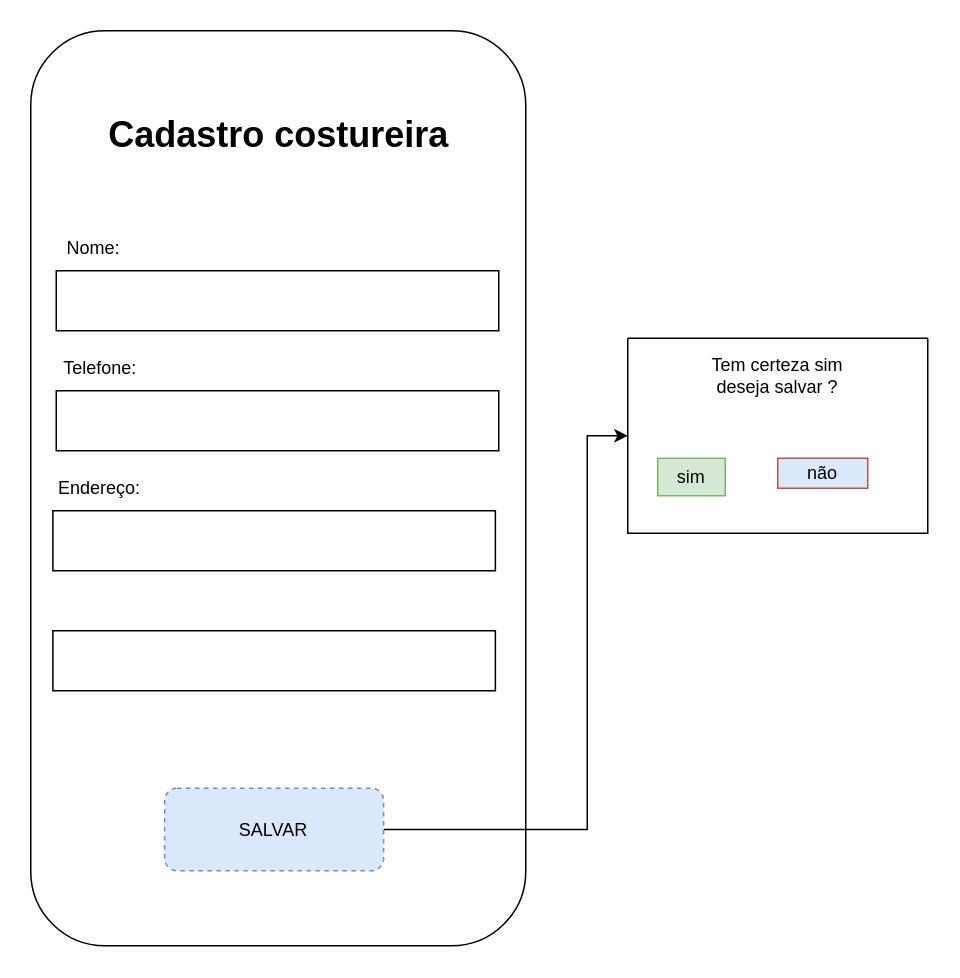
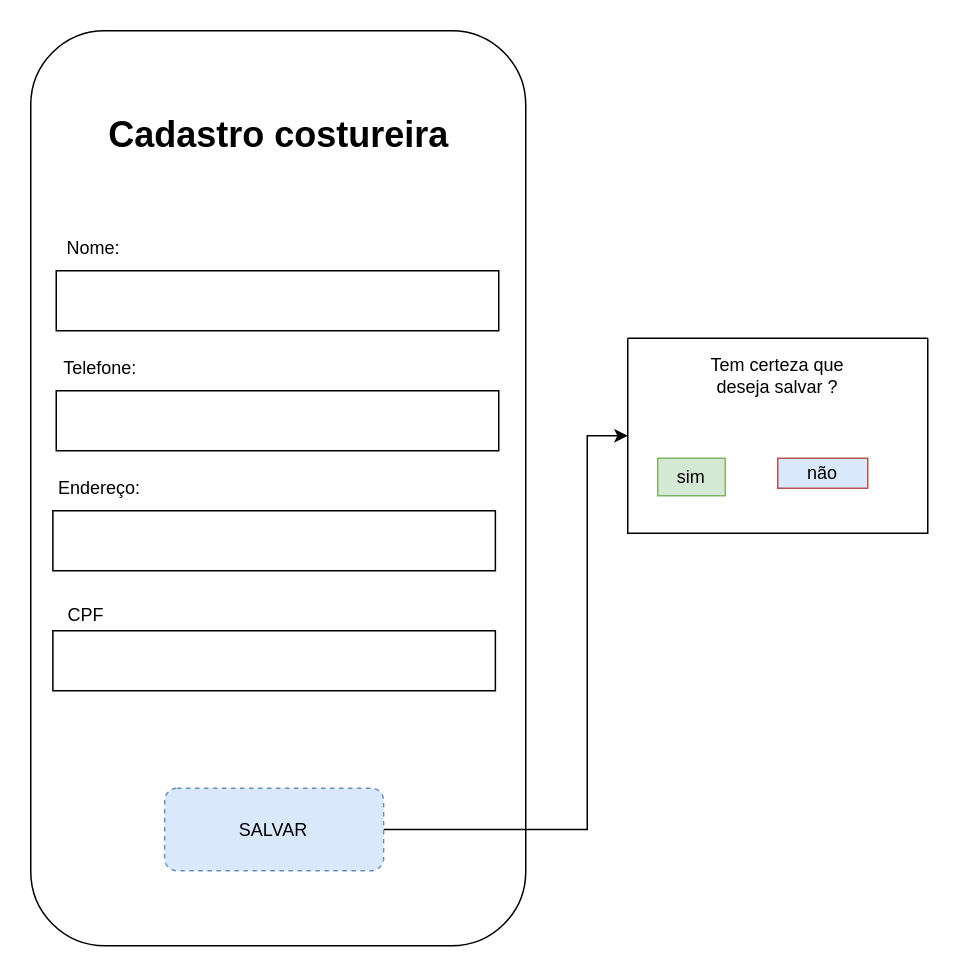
node "Tem certeza sim deseja salvar ?": label "Tem certeza sim deseja salvar ?" -> "Tem certeza que deseja salvar ?"
node "CPF": added
